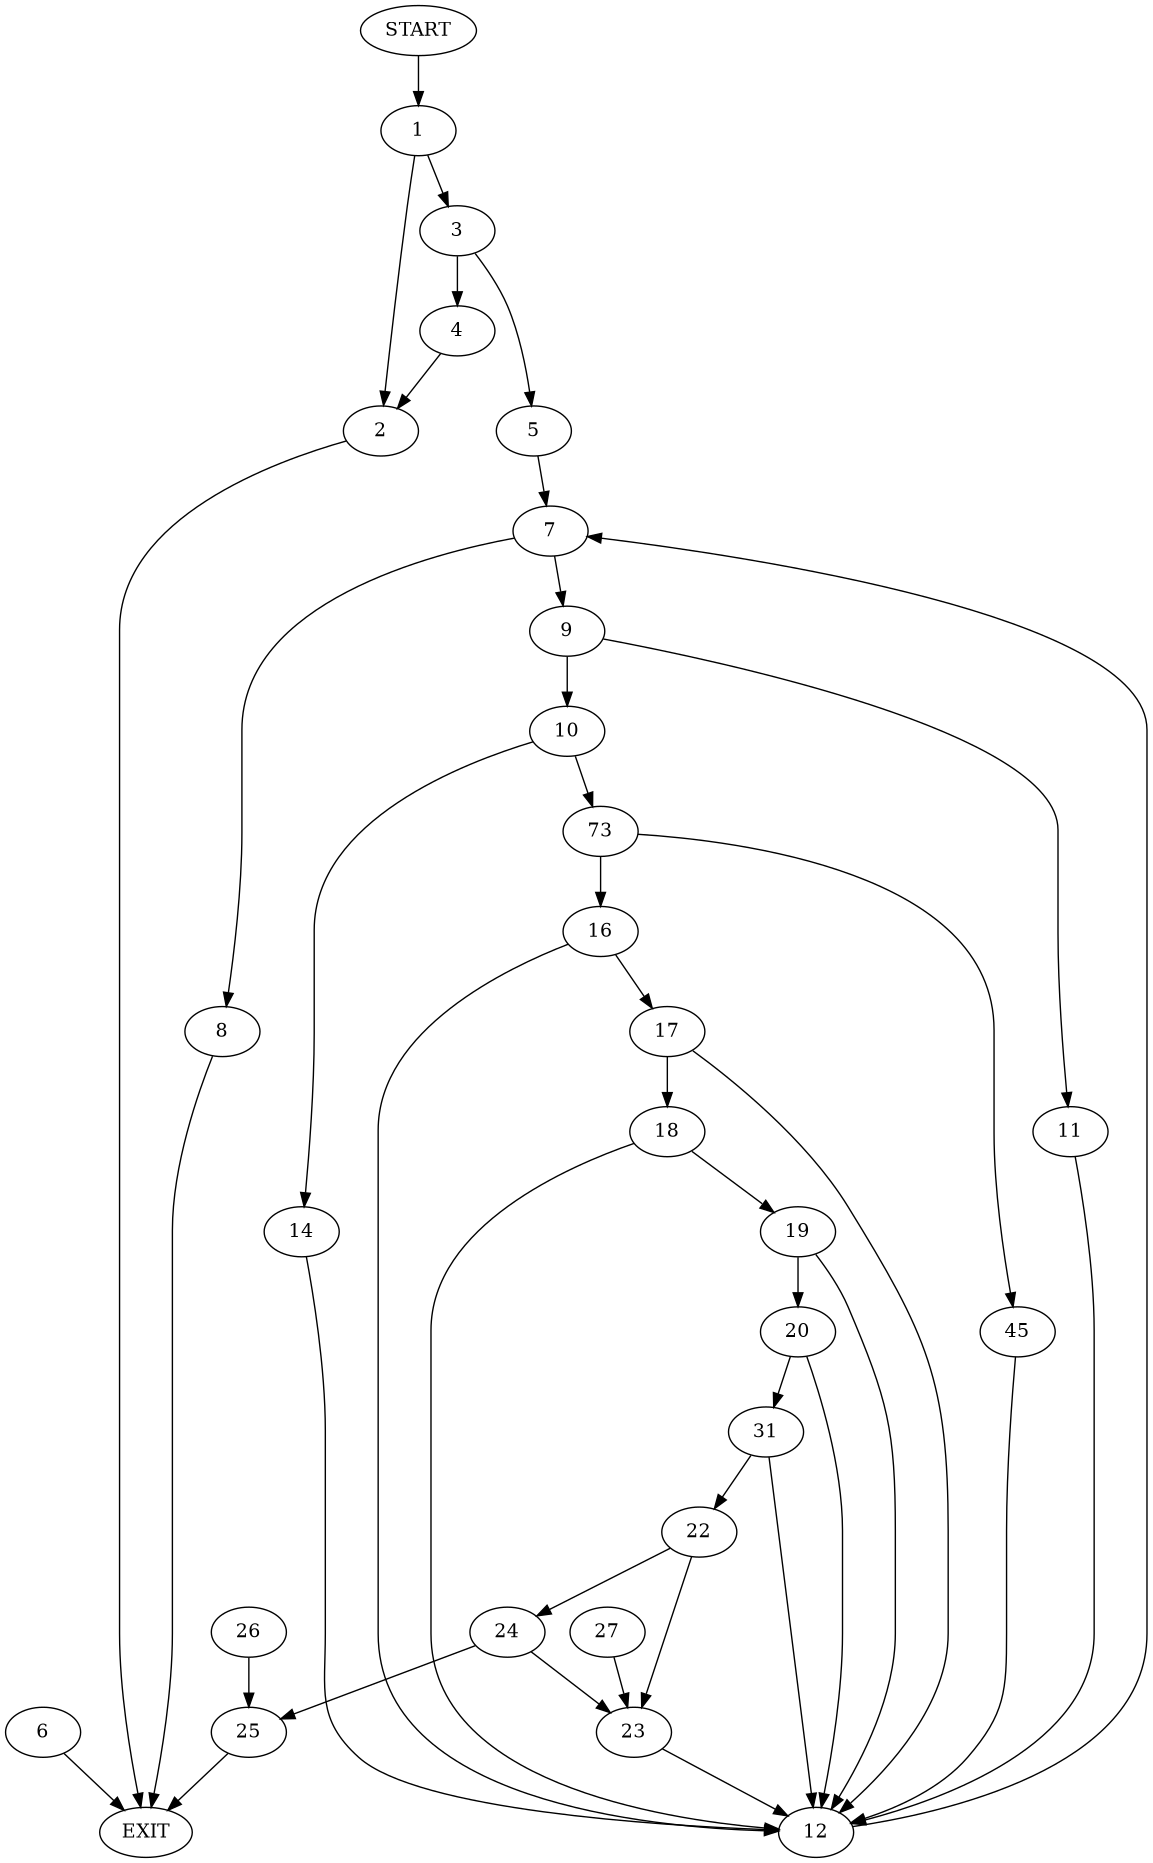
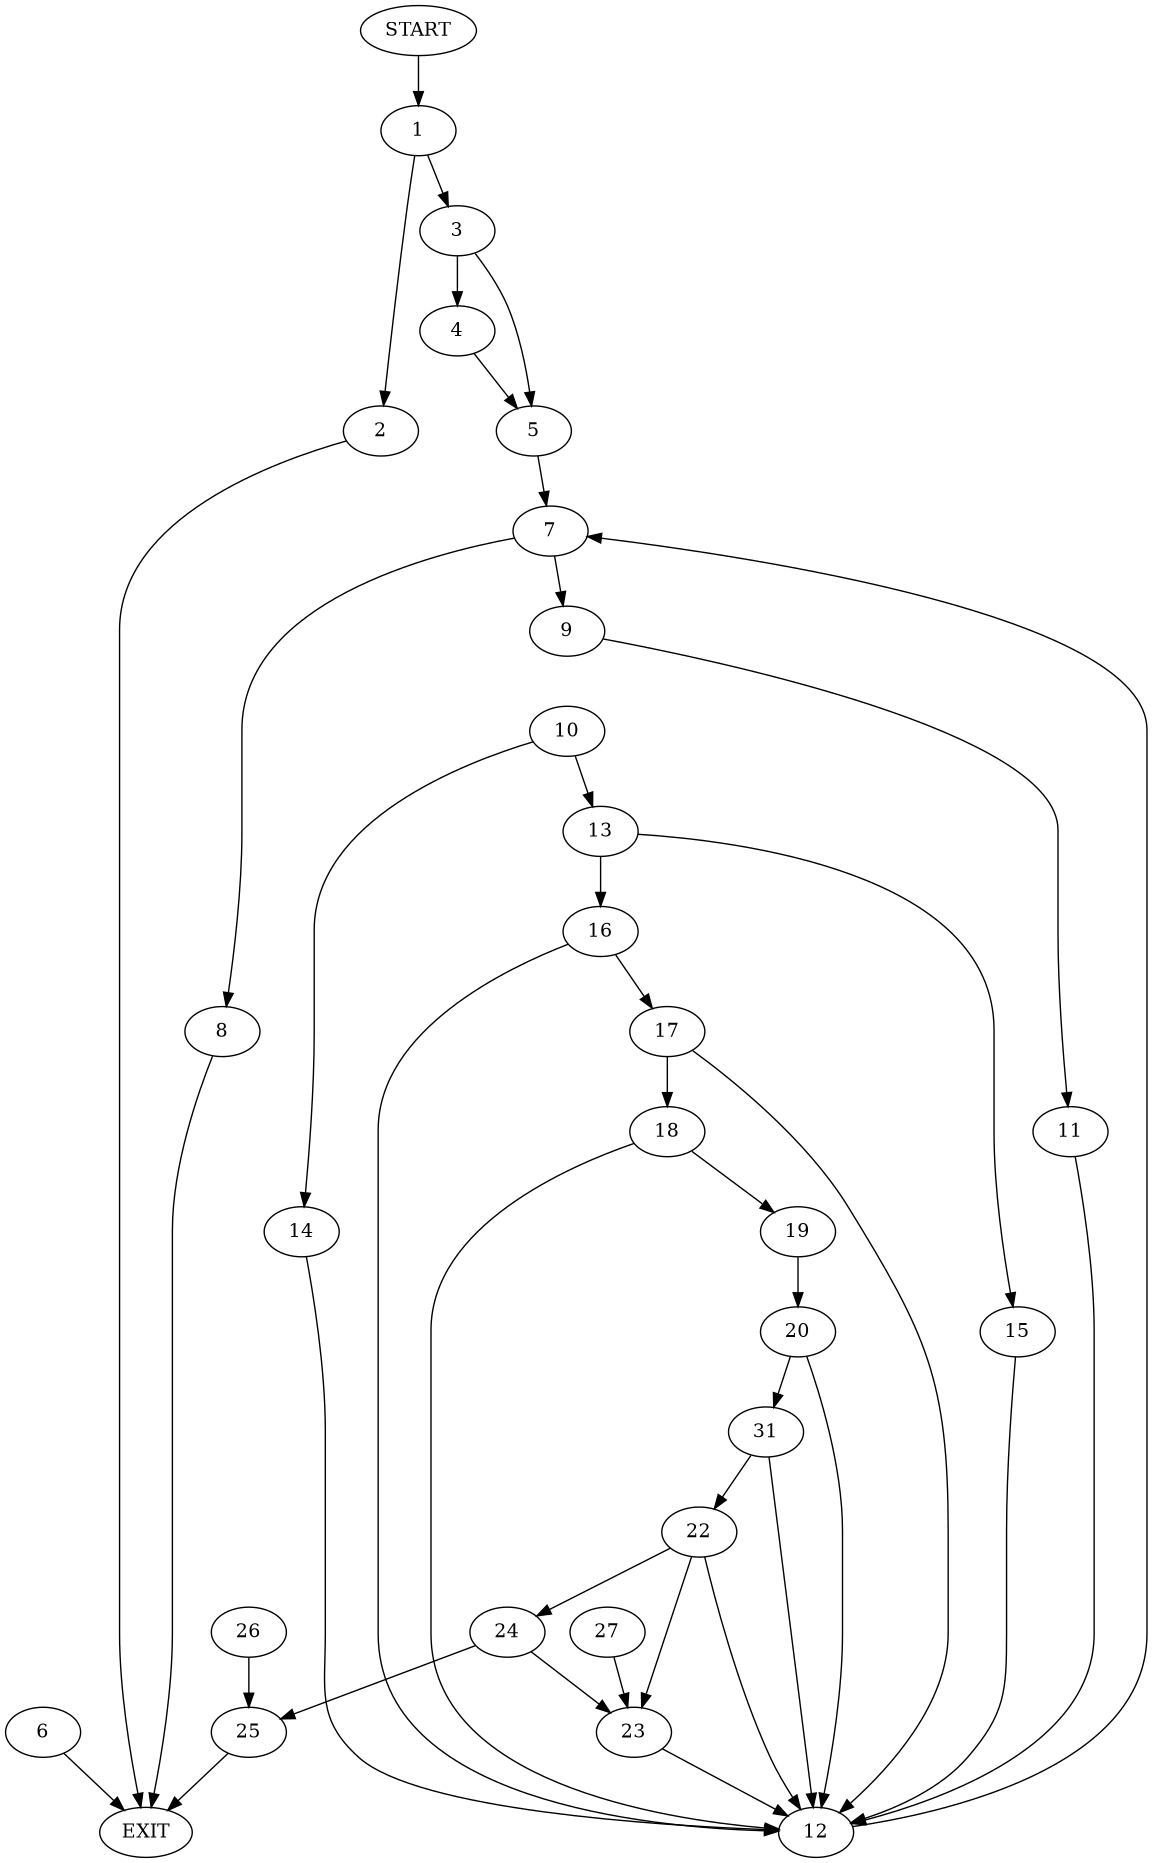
edge "4" -> "2": now "4" -> "5"
edge "9" -> "10": removed
node "73": label "73" -> "13"
node "45": label "45" -> "15"
edge "19" -> "12": now "22" -> "12"
